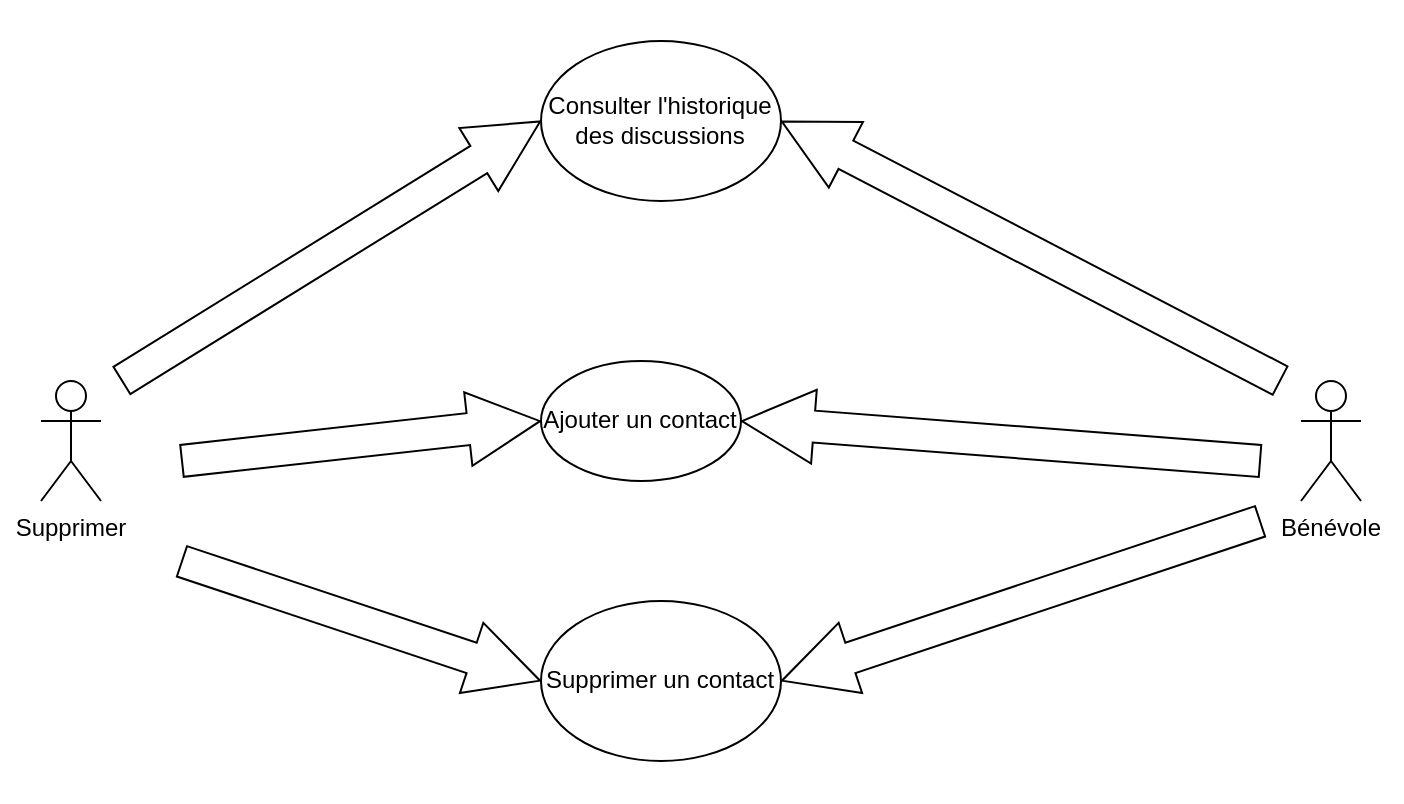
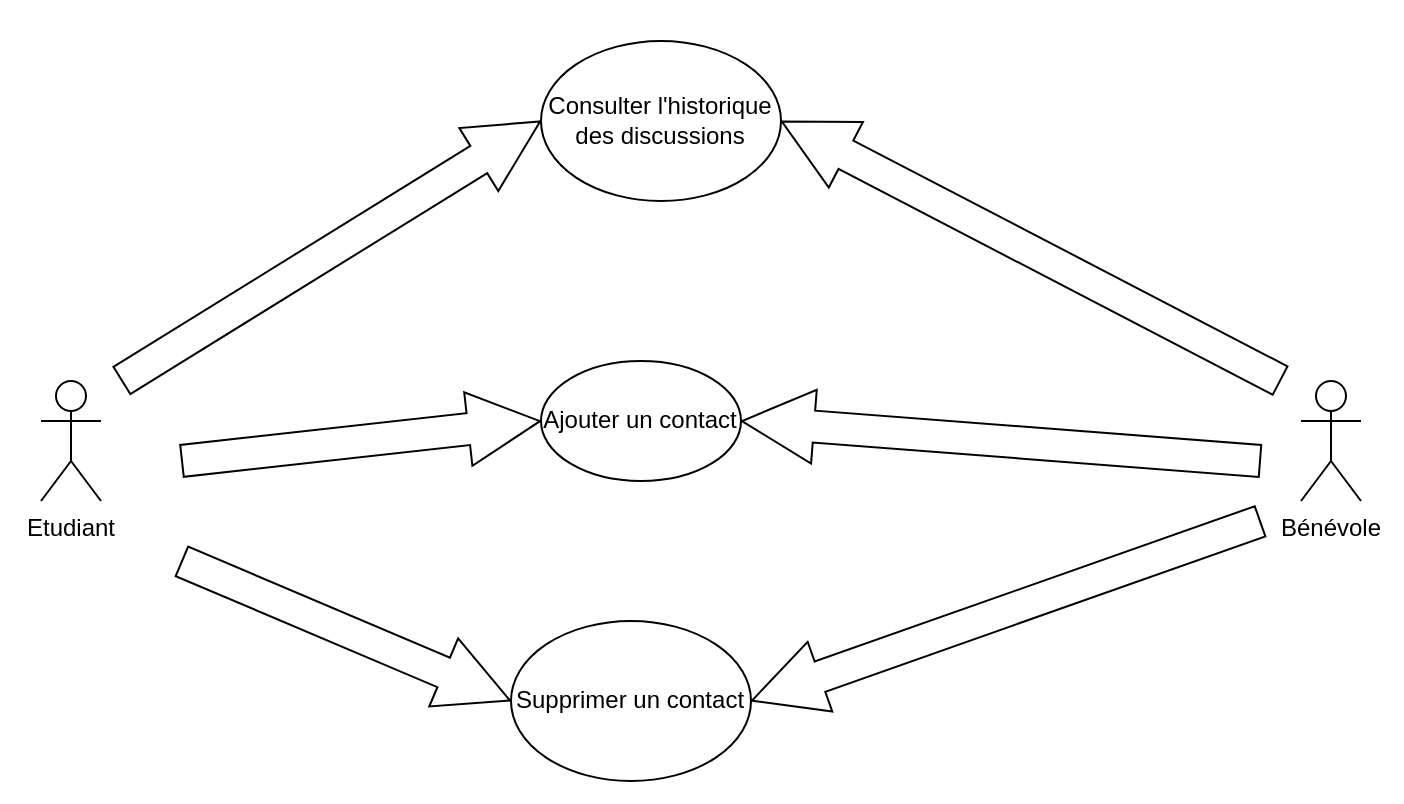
node "Supprimer": label "Supprimer" -> "Etudiant"
node "Supprimer un contact": moved (661, 681) -> (631, 701)
